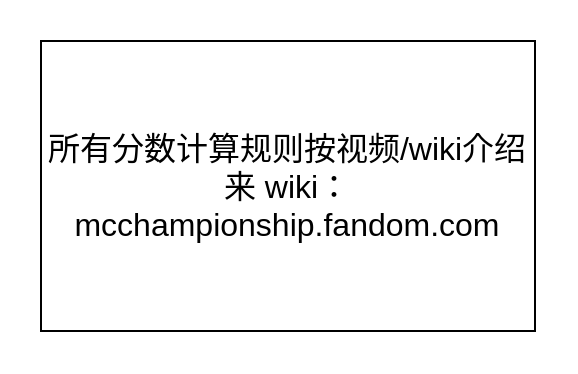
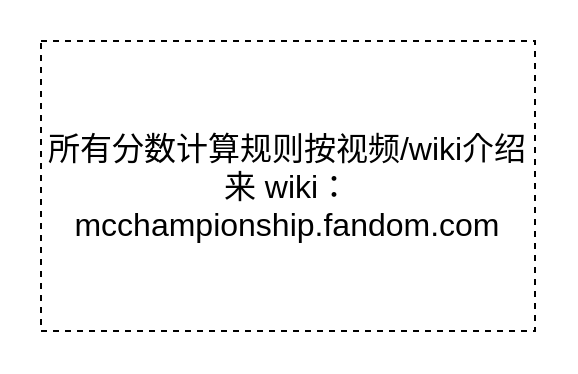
node "所有分数计算规则按视频/wiki介绍来 wiki：mcchampionship.fandom.com": style solid -> dashed
